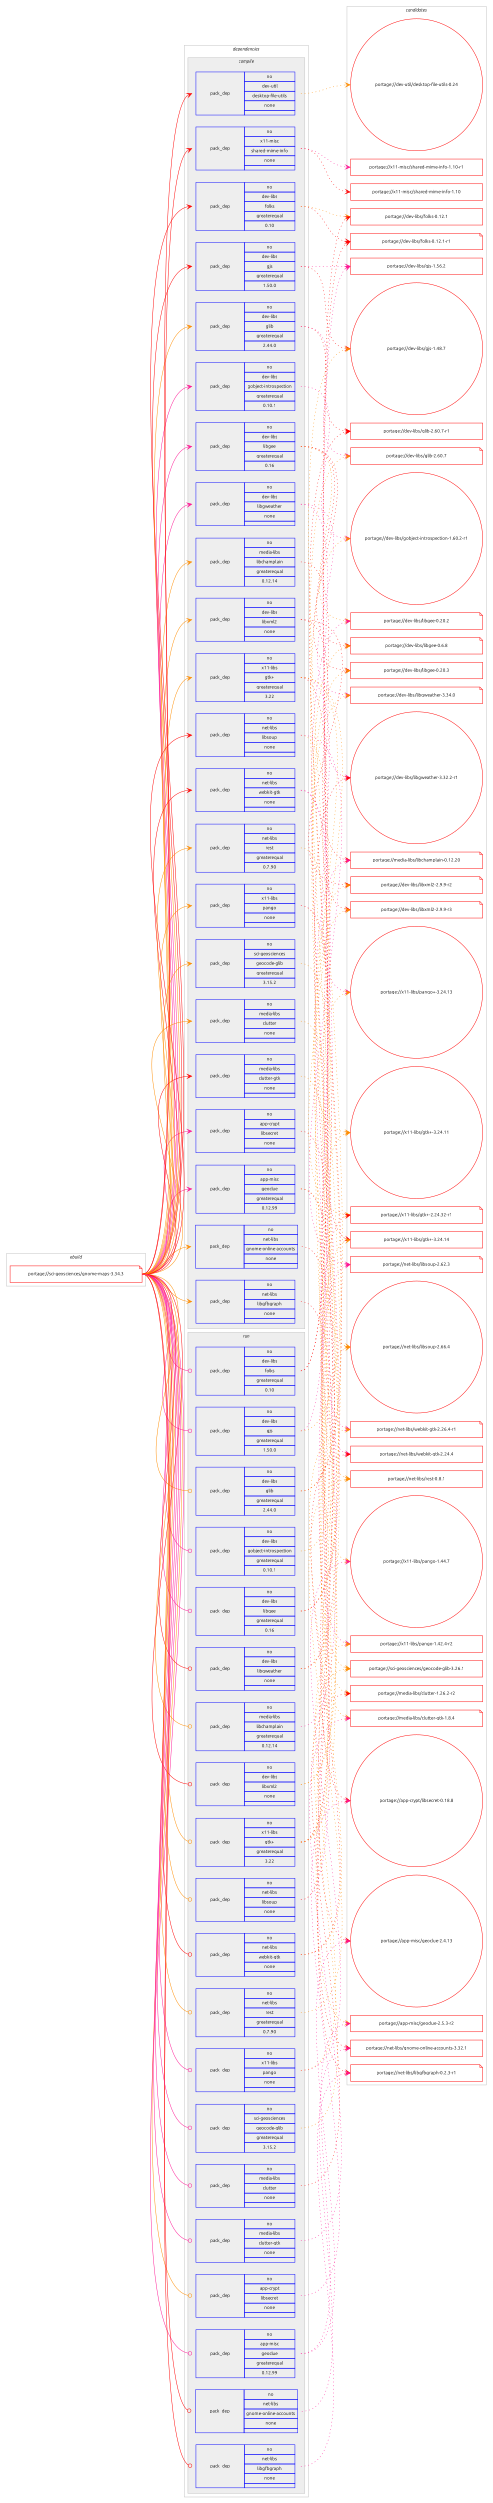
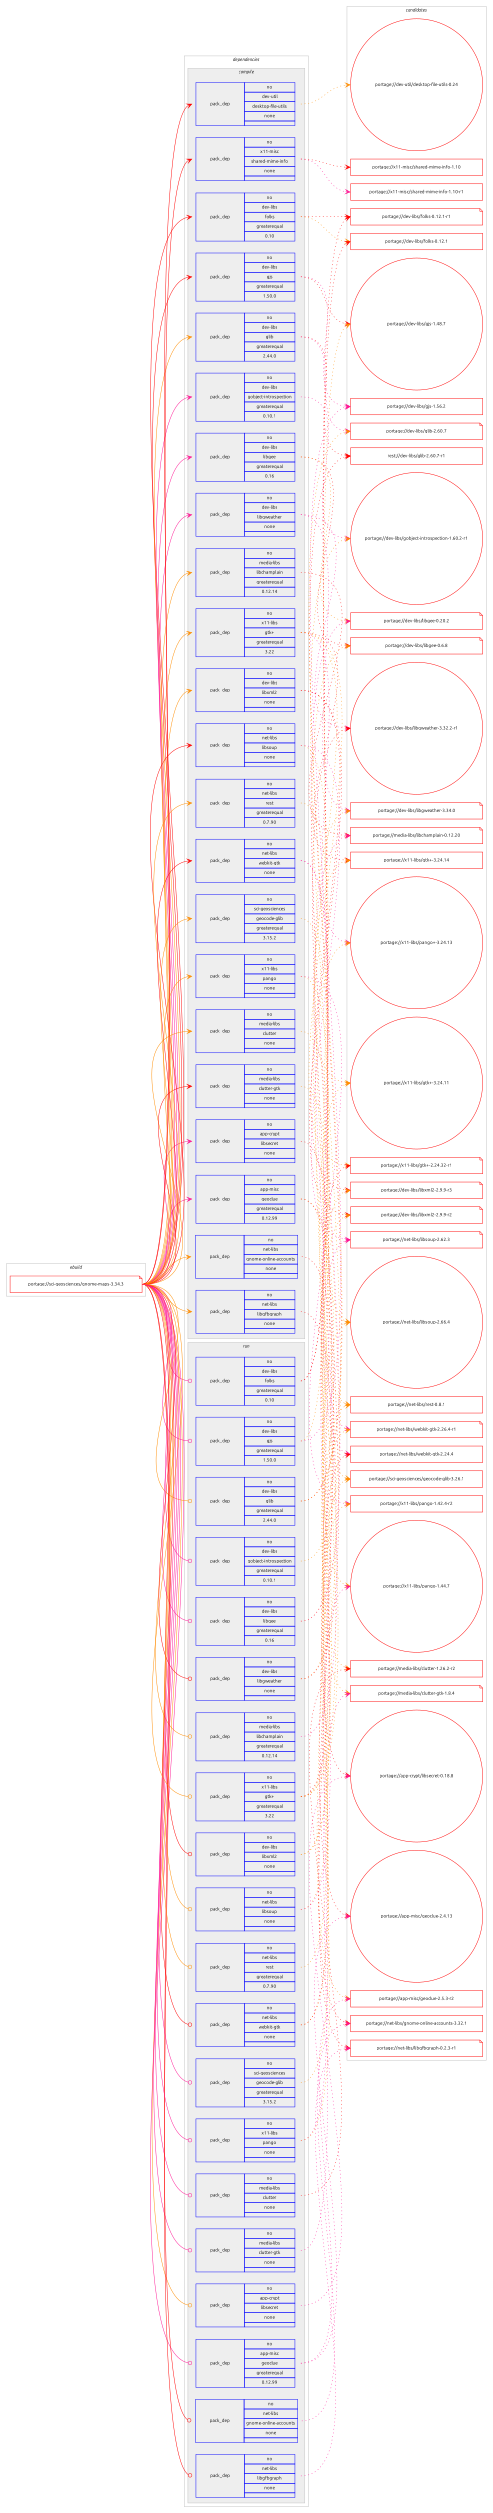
node "portage://dev-libs/glib-2.60.7-r1": label "portage://dev-libs/glib-2.60.7-r1" -> "rest://dev-libs/glib-2.60.7-r1"
node "portage://dev-libs/libgee-0.20.3": removed
